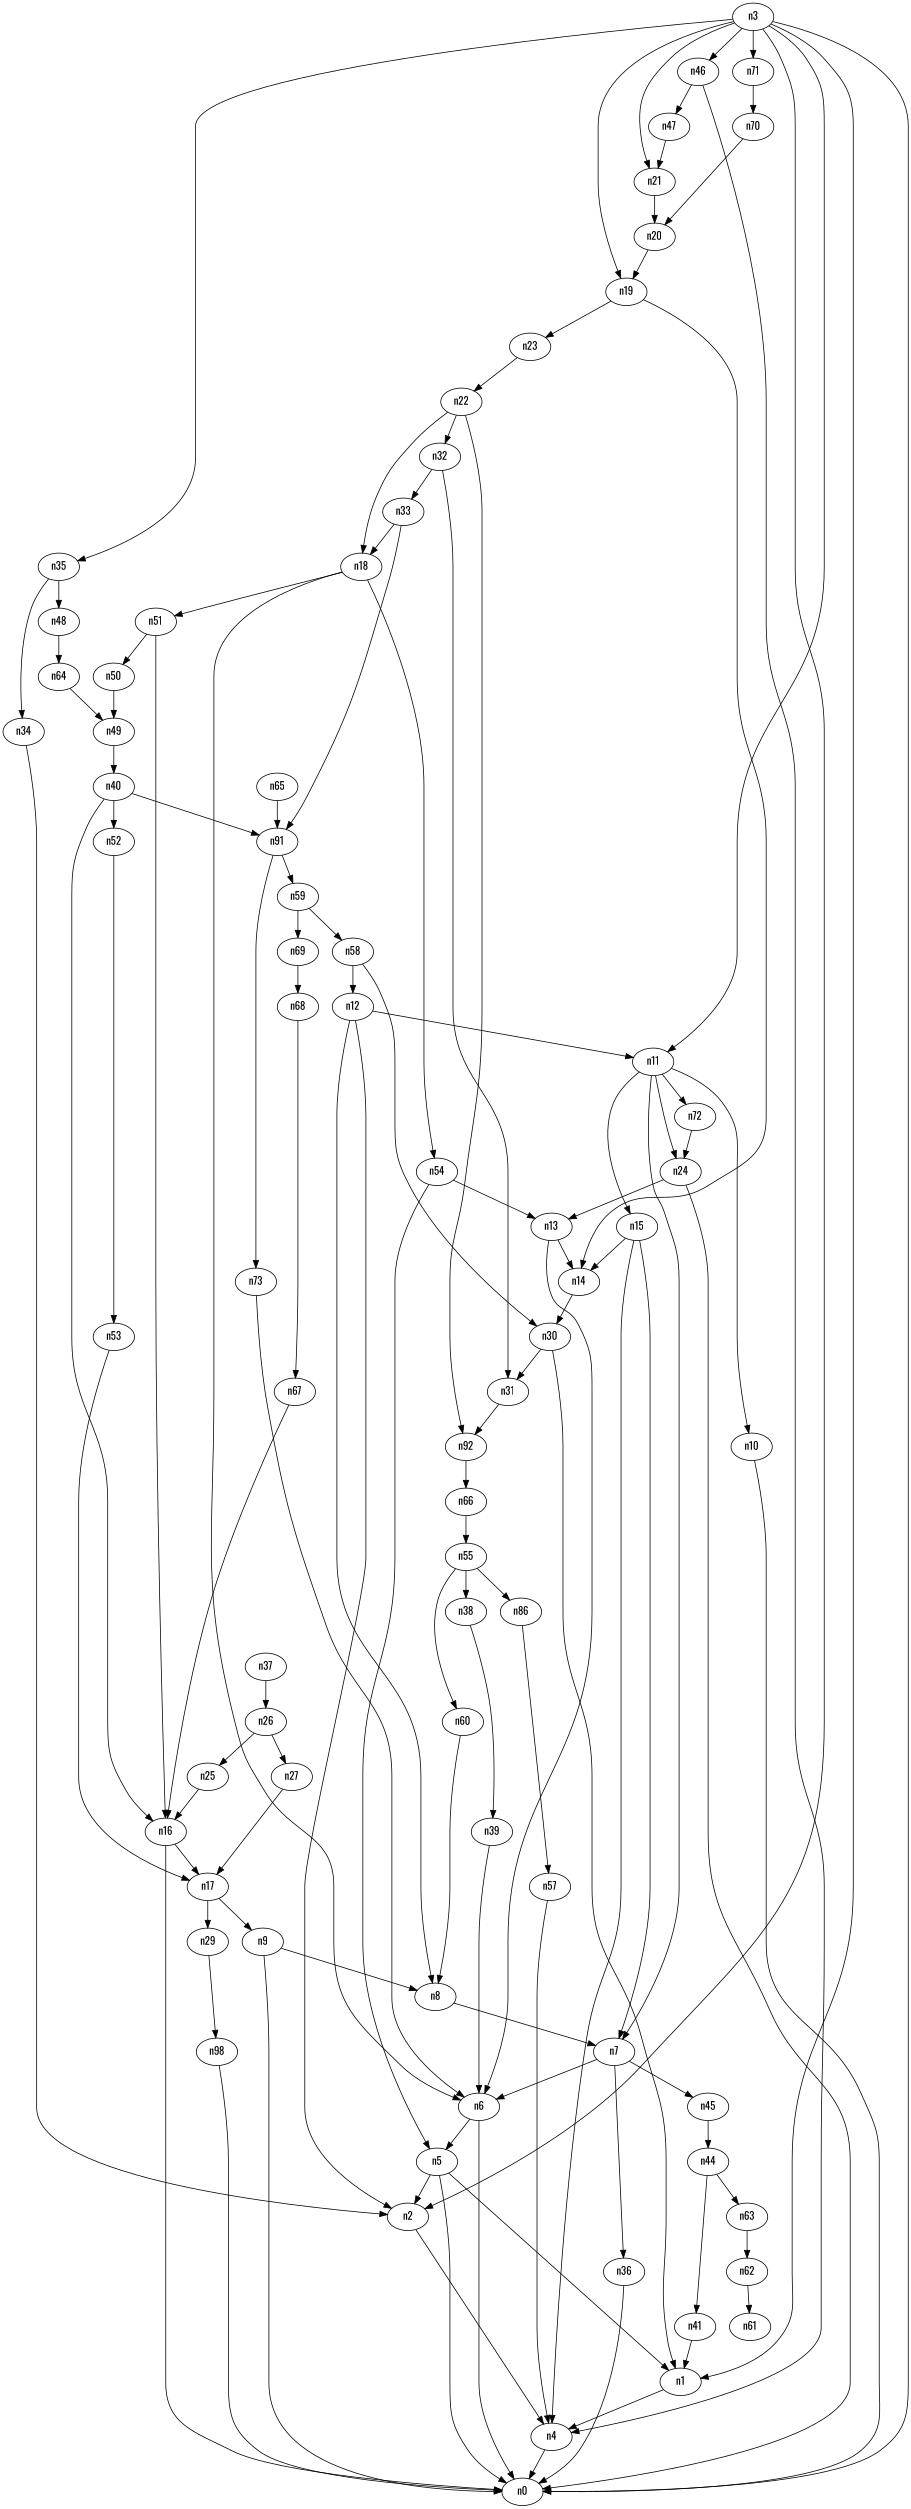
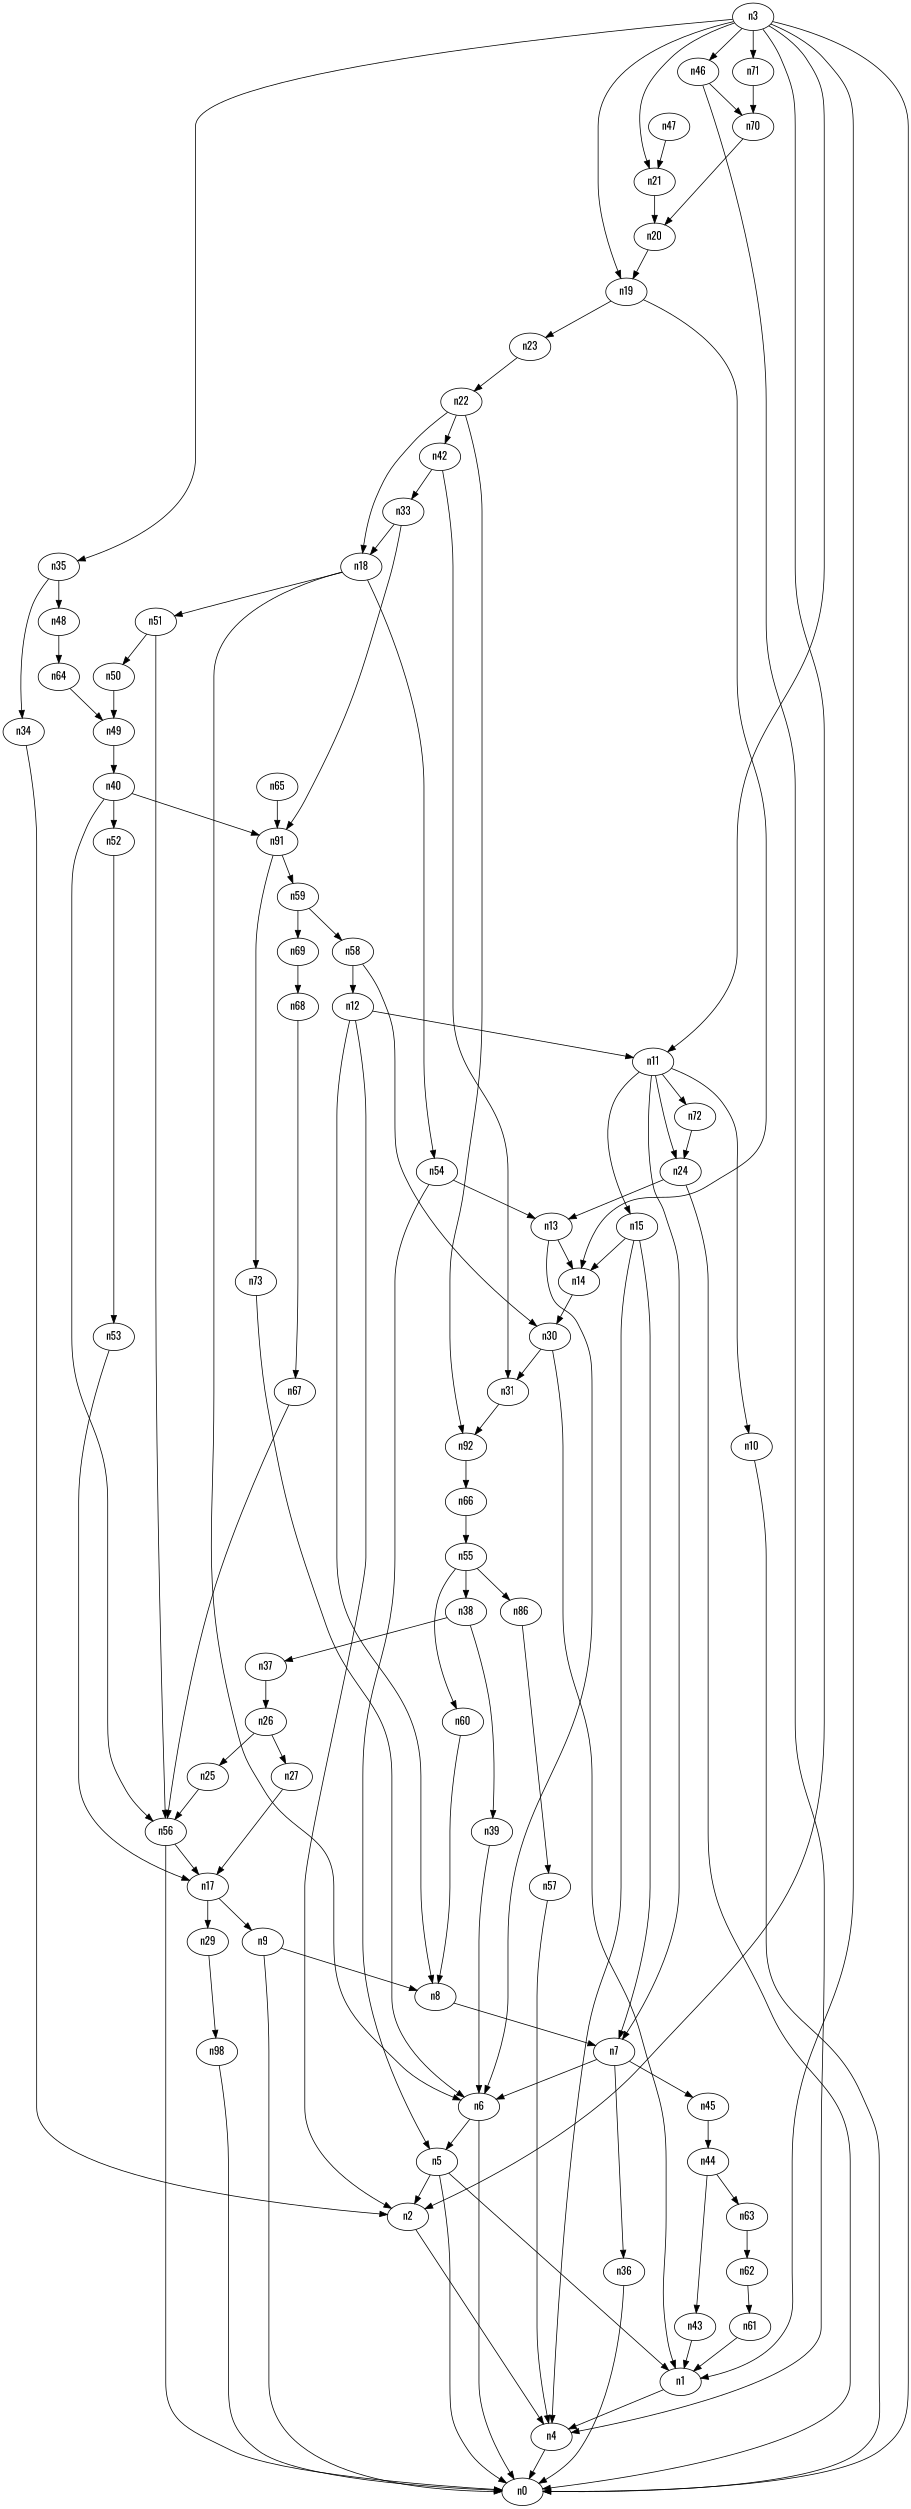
edge "n46" -> "n47": now "n46" -> "n70"
node "n32": label "n32" -> "n42"
edge "n38" -> "n37": added
node "n16": label "n16" -> "n56"
node "n41": label "n41" -> "n43"
edge "n61" -> "n1": added
